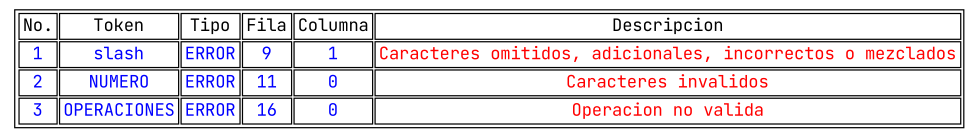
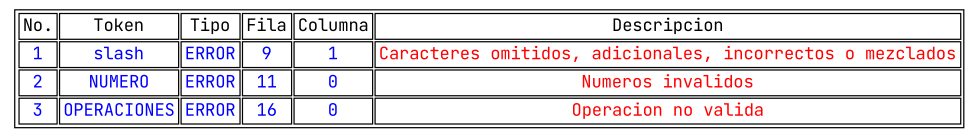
node "No.": text "Caracteres invalidos" -> "Numeros invalidos"
